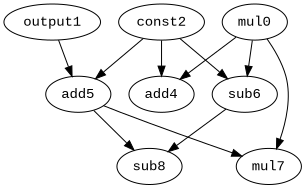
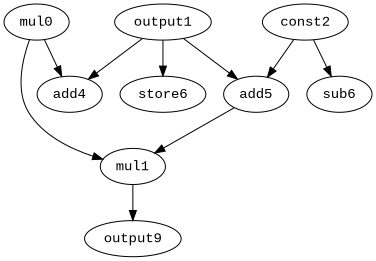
edge "const2" -> "add4": now "output1" -> "add4"
edge "mul0" -> "sub6": removed
node "store6": added
node "sub8": removed
node "mul7": label "mul7" -> "mul1"
node "output9": added
